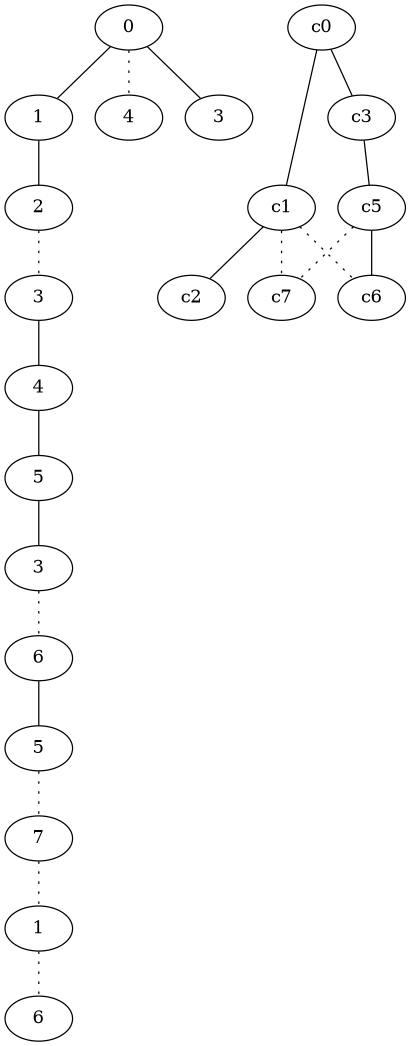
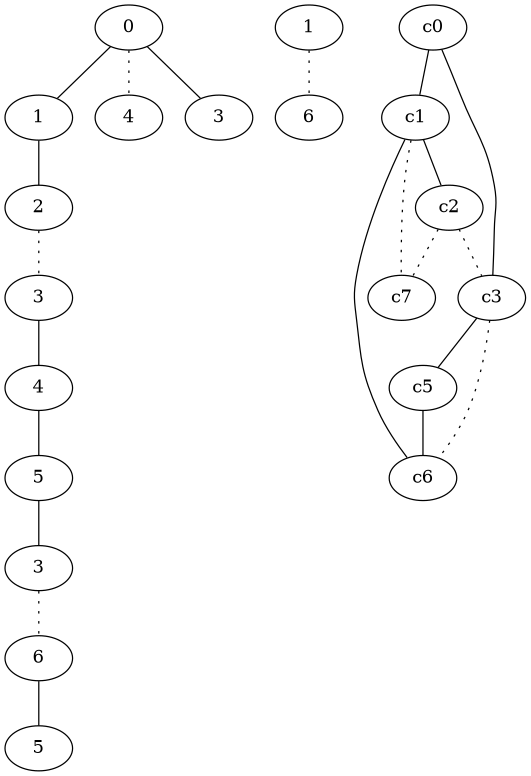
edge "c1" -- "c6": style dotted -> solid
edge "c5" -- "c7": now "c2" -- "c7"
edge "c2" -- "c3": added
edge "c3" -- "c6": added
node "7": removed
